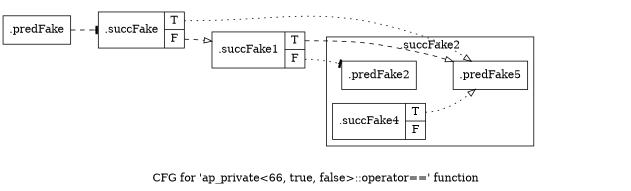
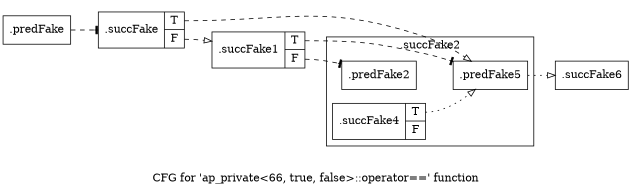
edge ".succFake" -> ".predFake5": style dotted -> dashed
edge ".succFake1" -> ".predFake5": arrowhead onormal -> tee
edge ".succFake1" -> ".predFake2": style dotted -> dashed
node ".succFake6": added
